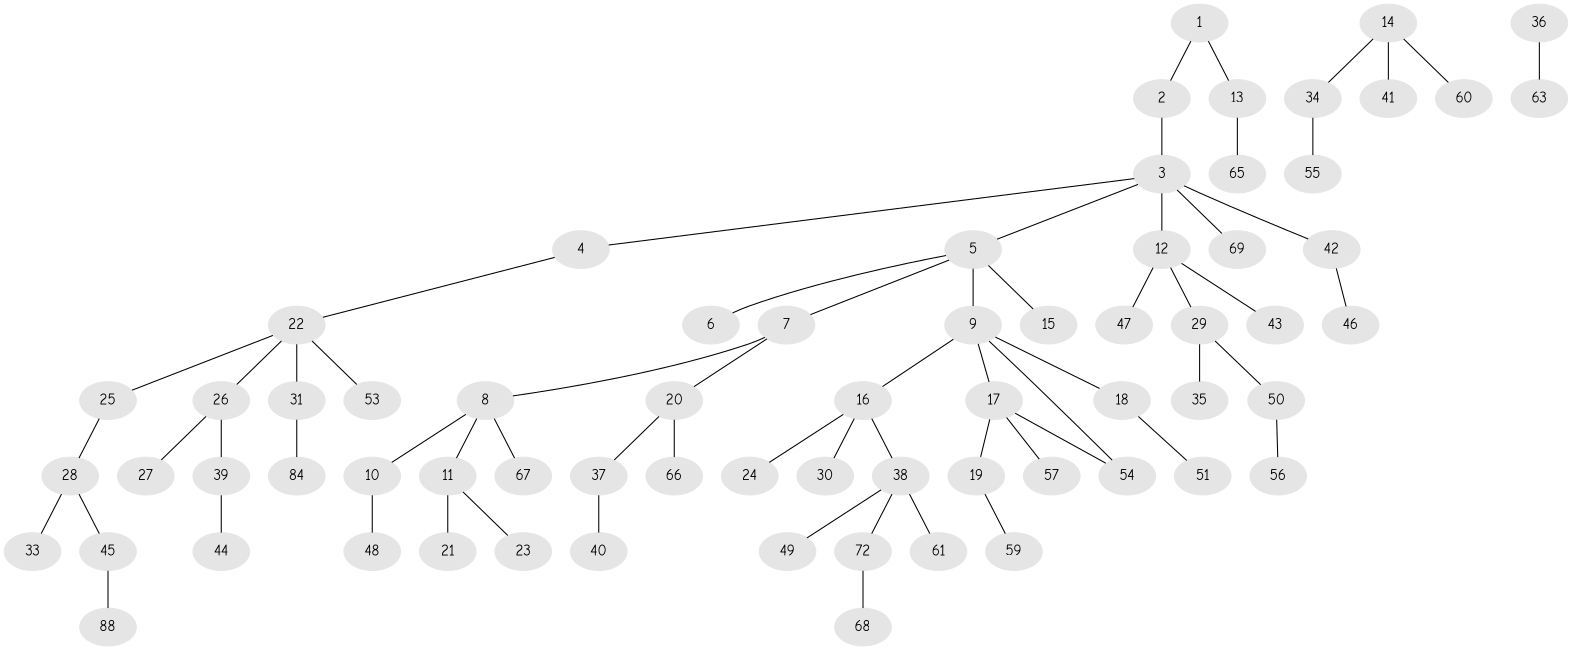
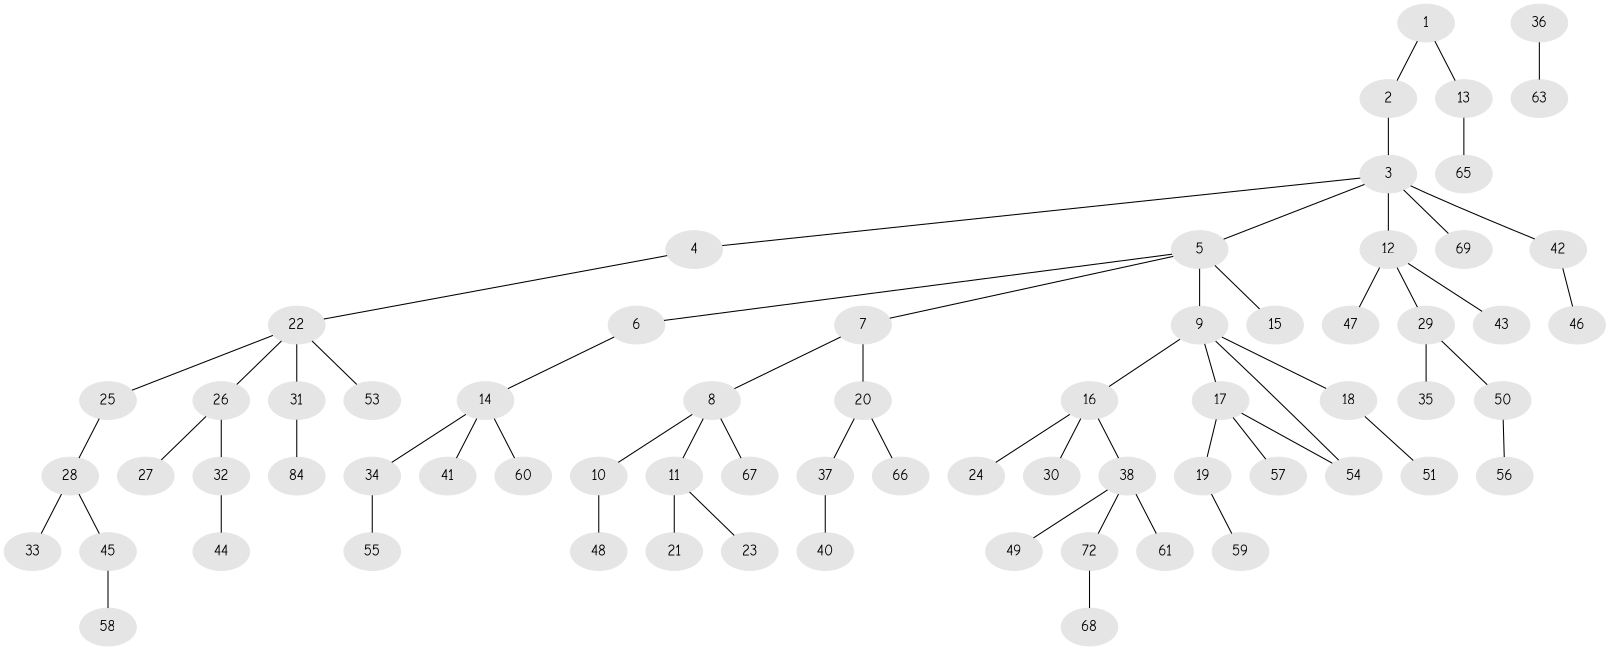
edge "6" -- "14": added
node "39": label "39" -> "32"
node "88": label "88" -> "58"
